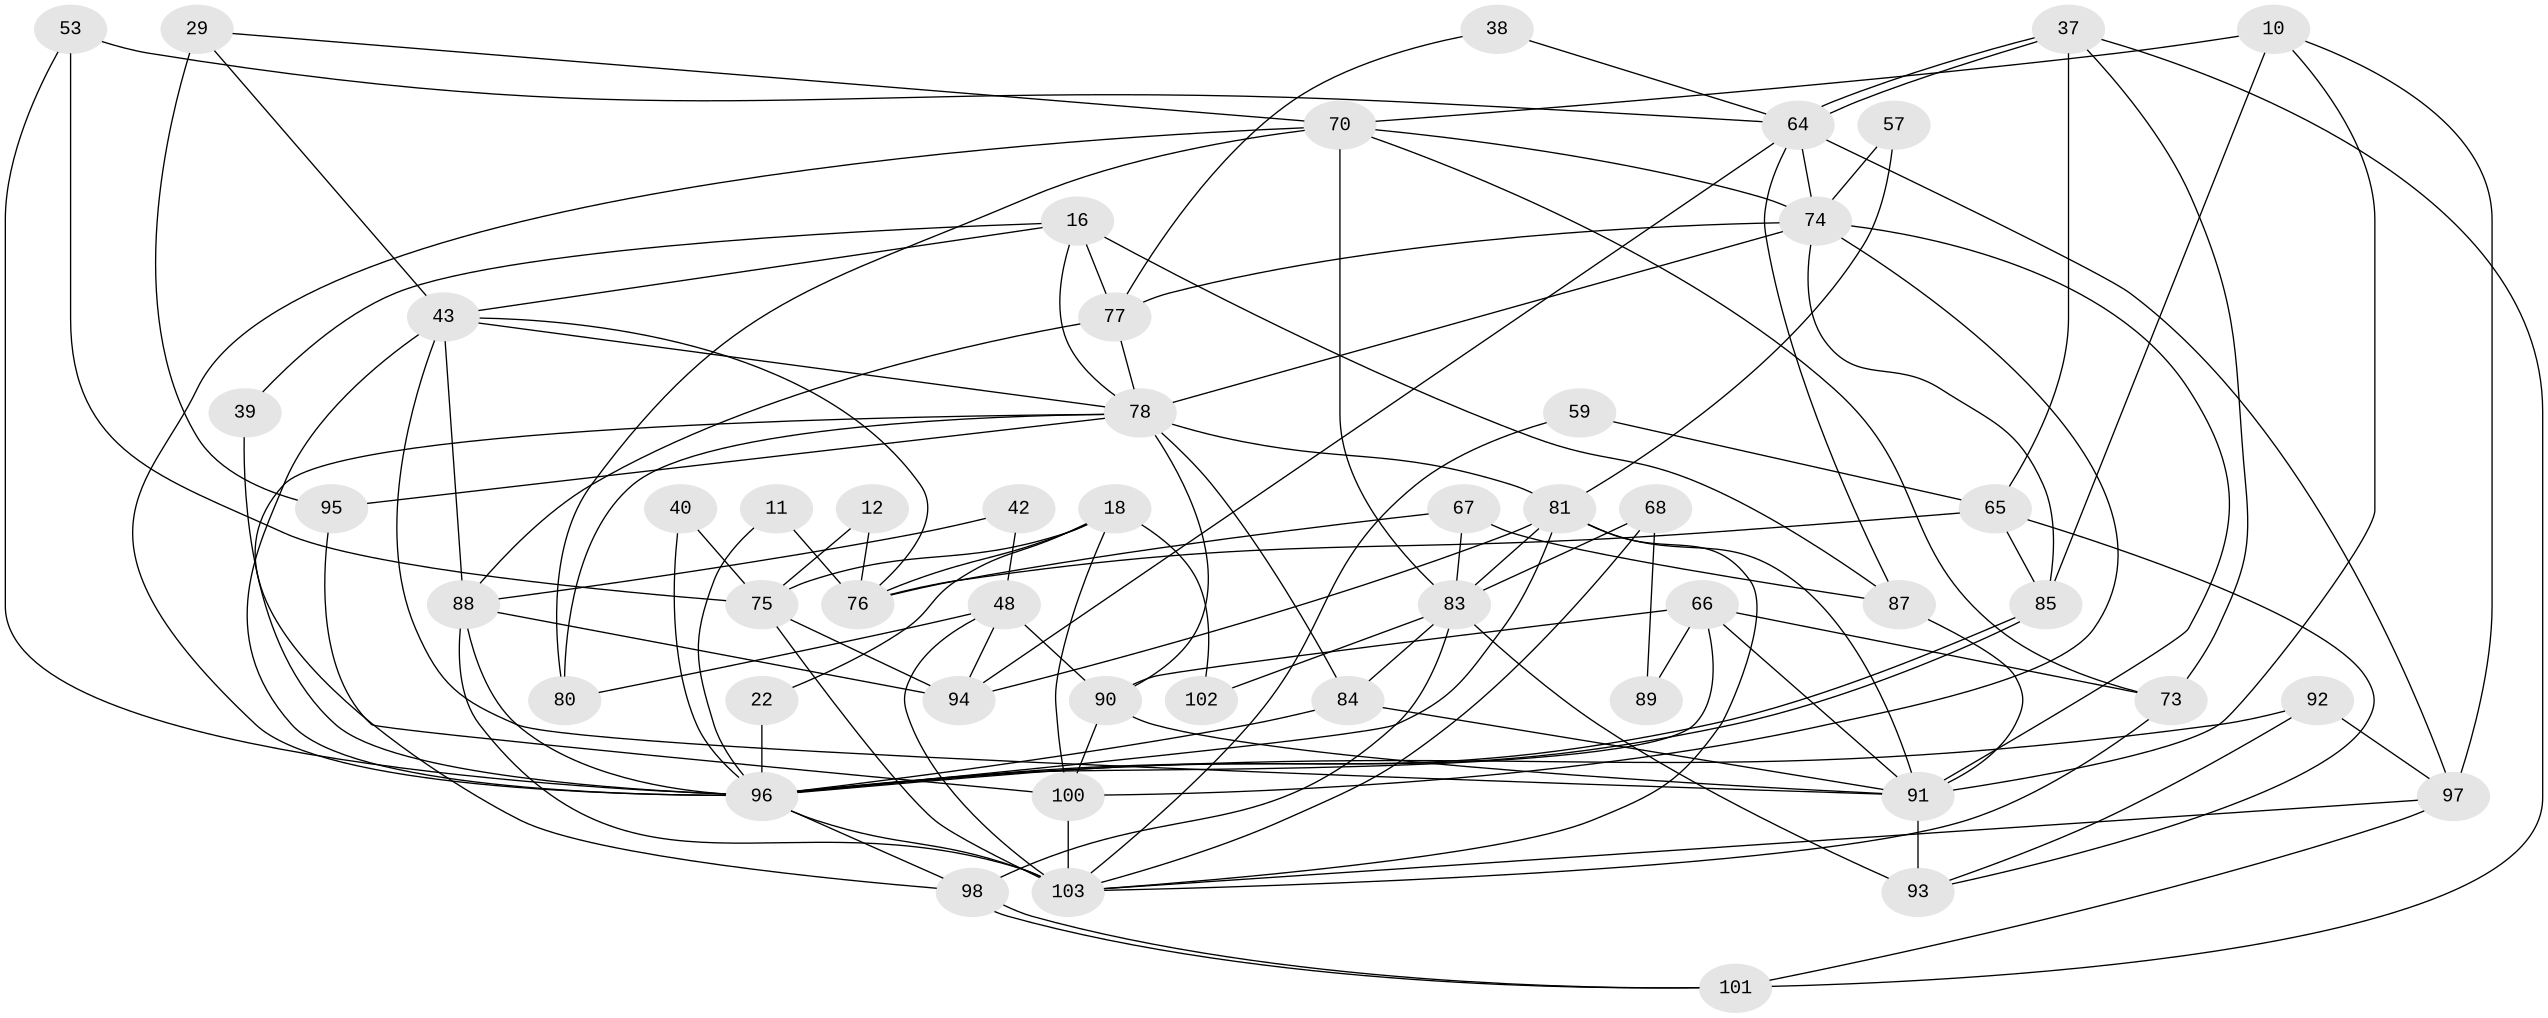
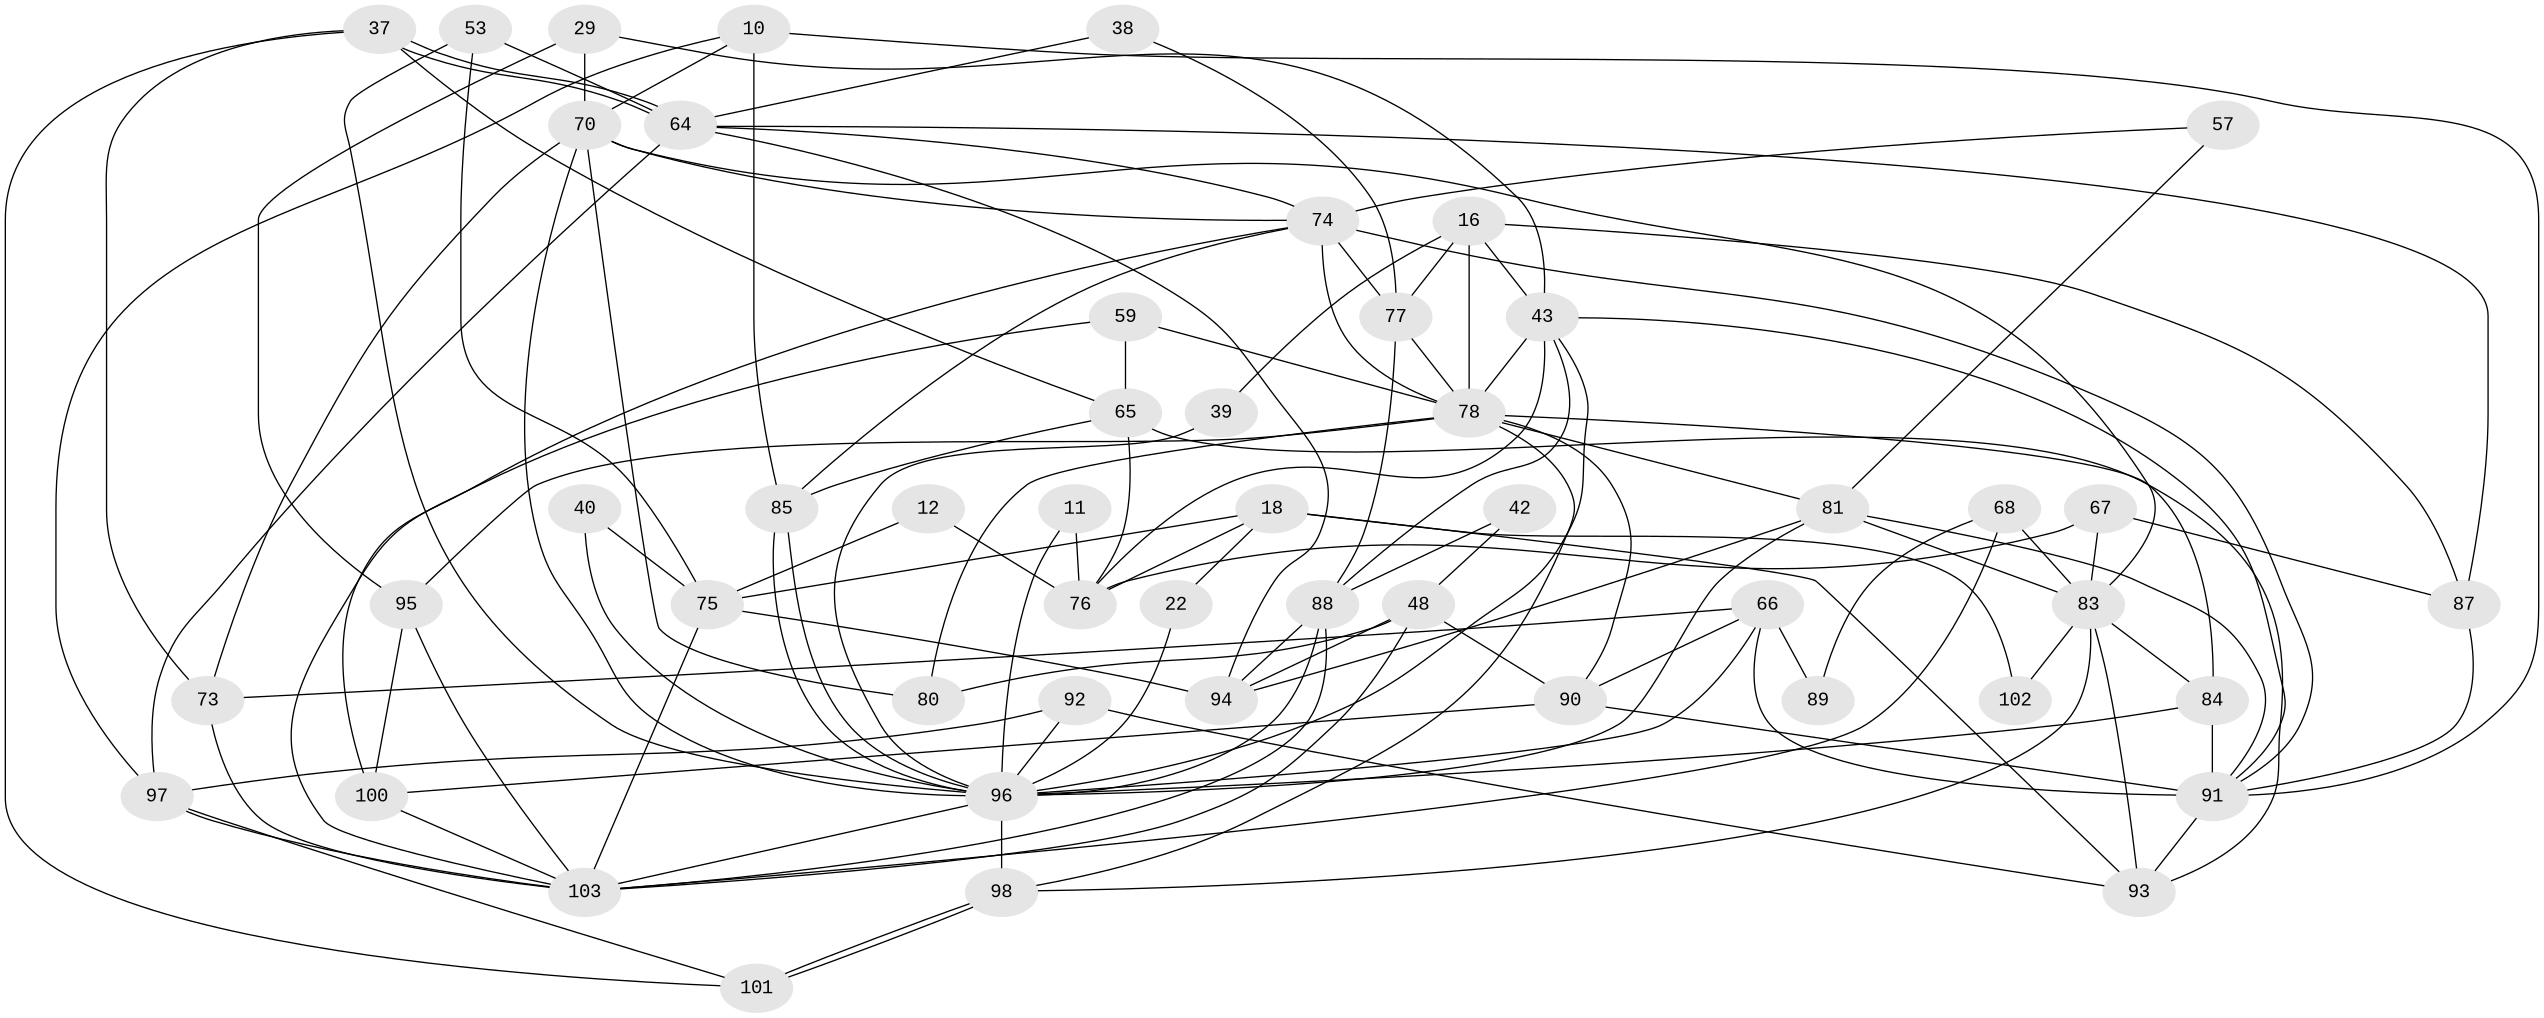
edge "59" -- "78": added
edge "18" -- "100": now "18" -- "93"
edge "81" -- "103": now "95" -- "103"
